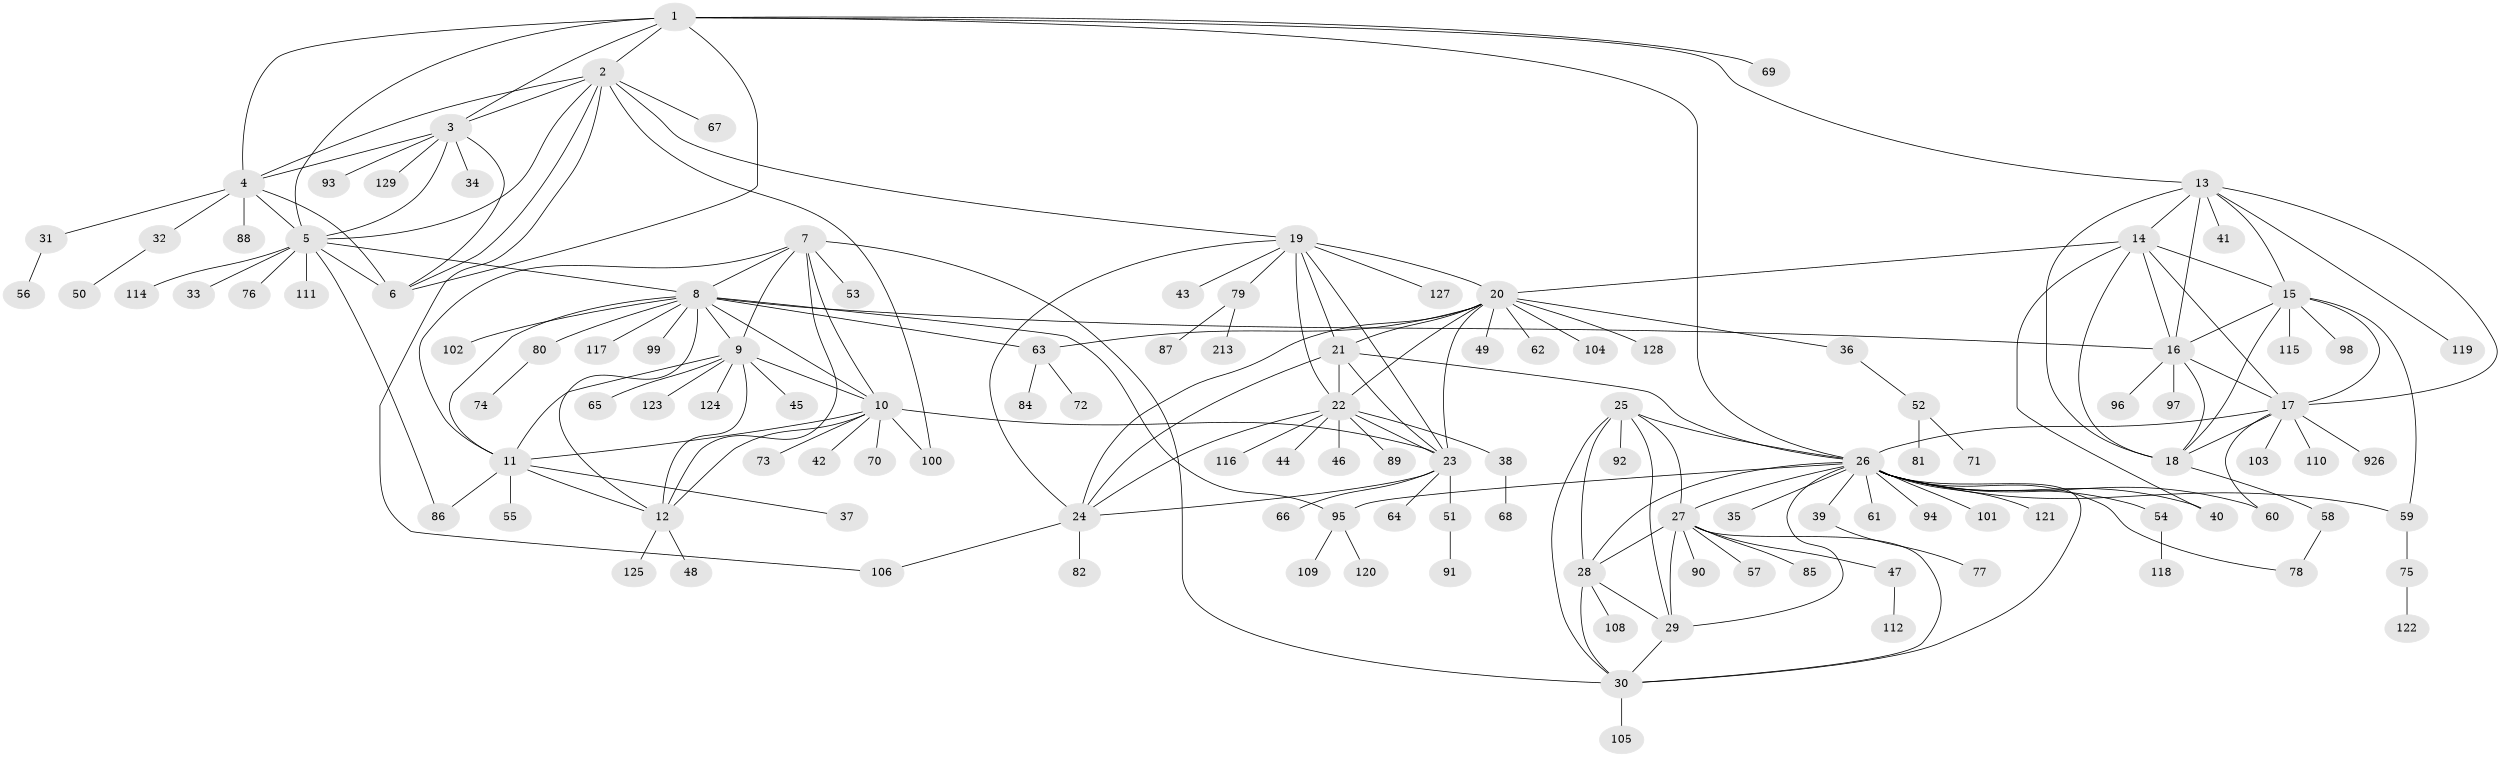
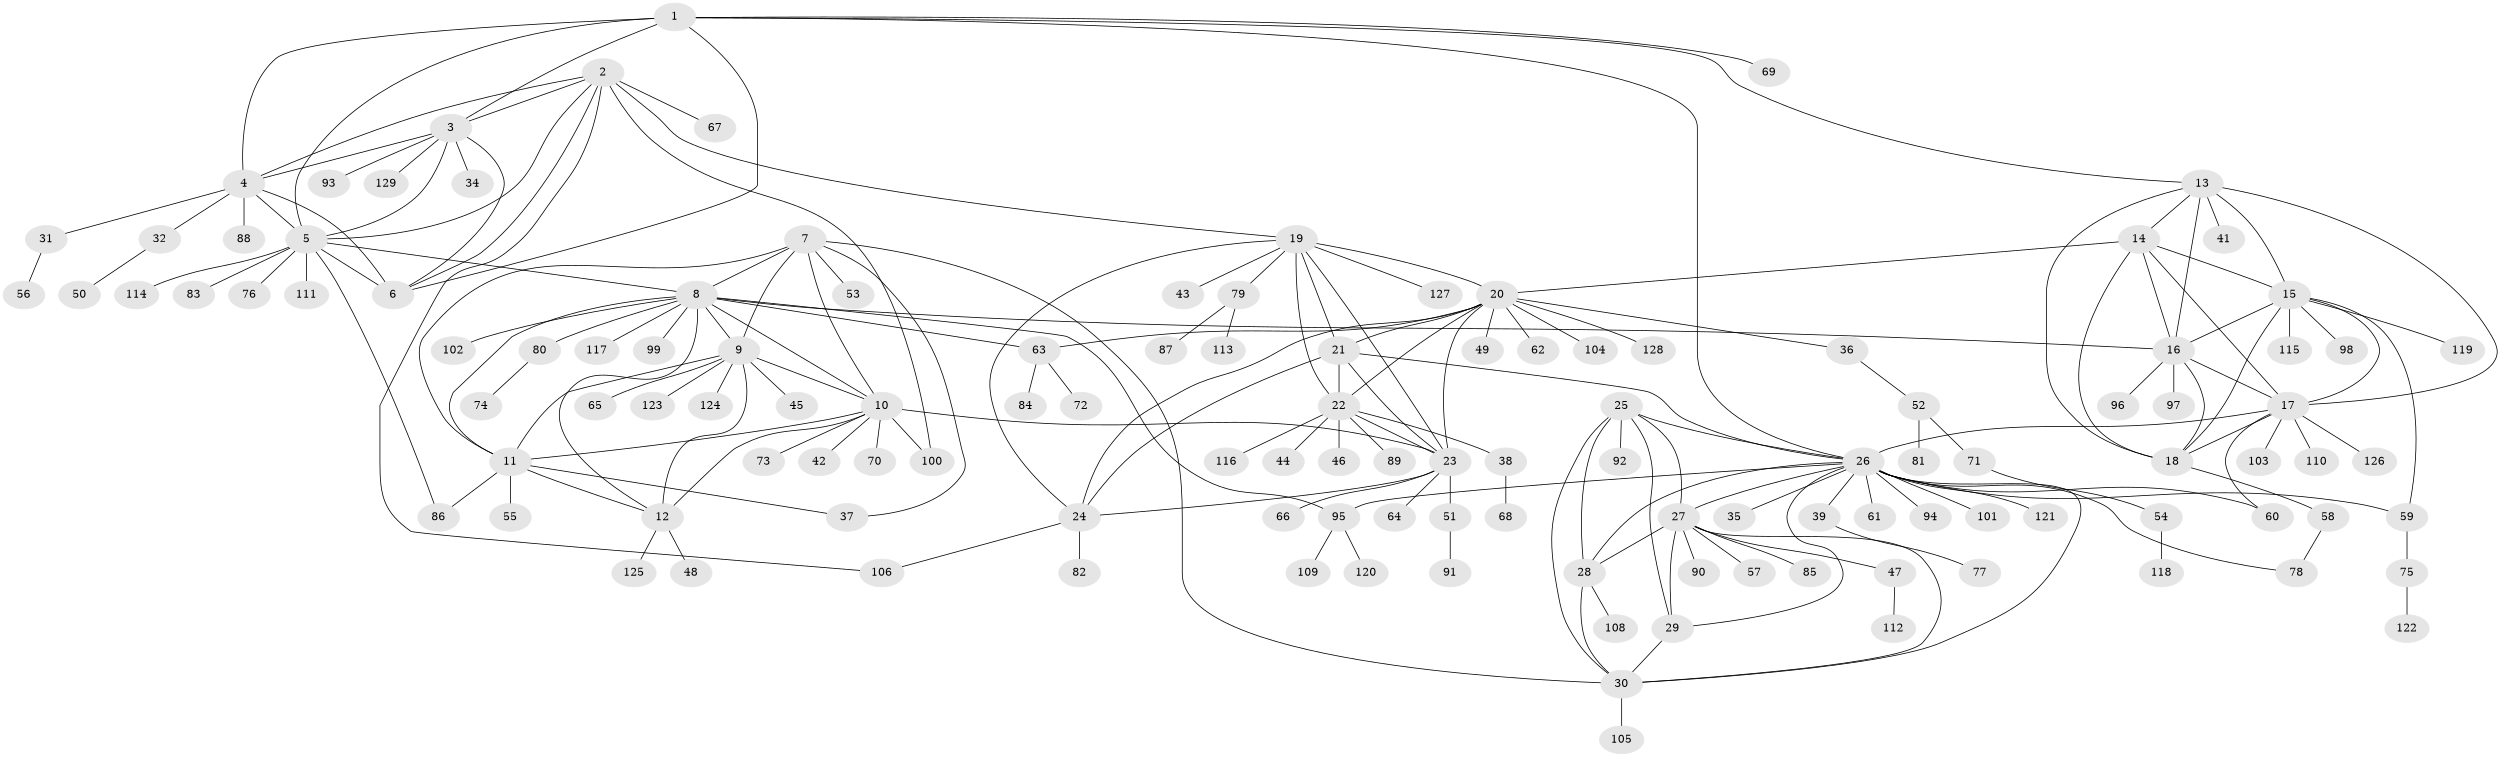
edge "1" -- "2": removed
edge "13" -- "119": now "15" -- "119"
node "33": label "33" -> "83"
node "213": label "213" -> "113"
edge "7" -- "12": now "7" -- "37"
edge "22" -- "24": removed
node "926": label "926" -> "126"
edge "26" -- "54": now "71" -- "54"
node "40": removed
edge "28" -- "29": removed
